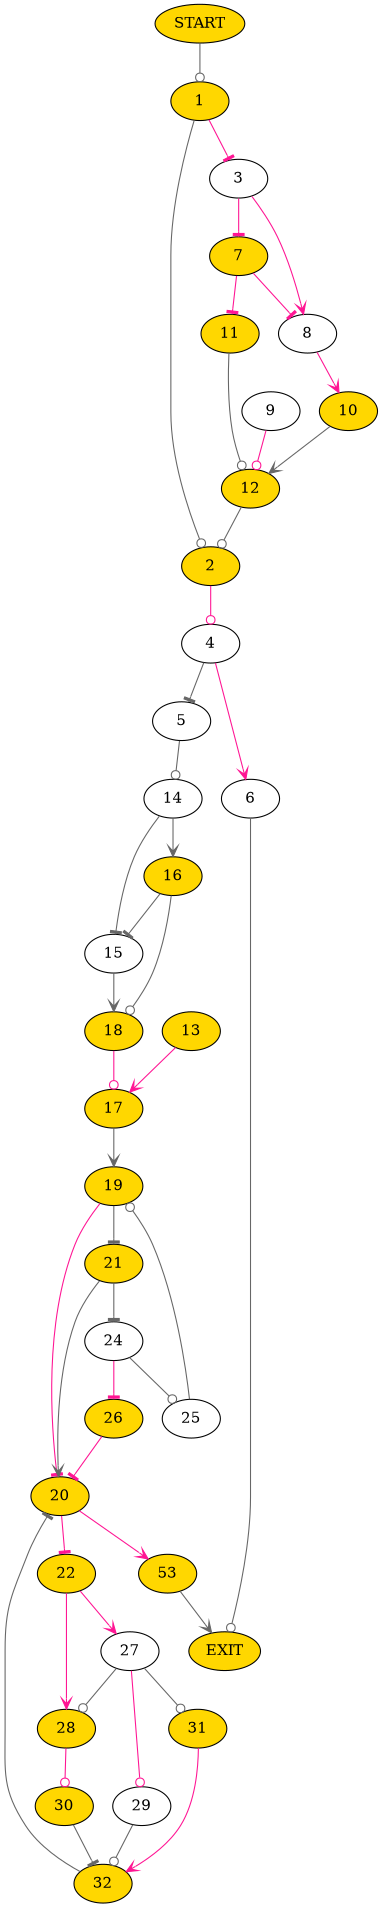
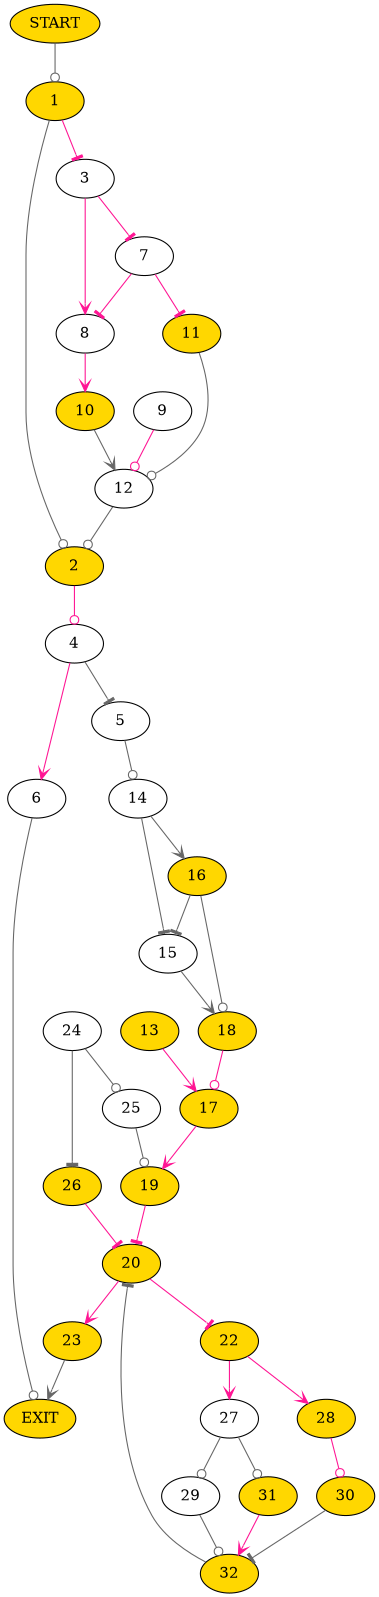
node "7": fillcolor gold -> white
node "12": fillcolor gold -> white
edge "17" -> "19": color gray40 -> deeppink
node "21": removed
edge "24" -> "26": color deeppink -> gray40
node "53": label "53" -> "23"
edge "27" -> "28": removed
edge "27" -> "29": color deeppink -> gray40
